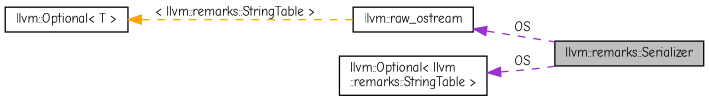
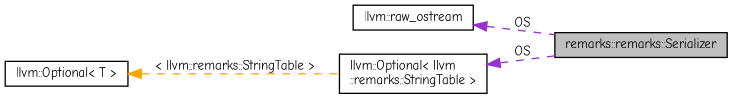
edge "llvm::raw_ostream" -> "llvm::Optional< T >": now "llvm::Optional< llvm ::remarks::StringTable >" -> "llvm::Optional< T >"
node "llvm::remarks::Serializer": label "llvm::remarks::Serializer" -> "remarks::remarks::Serializer"
